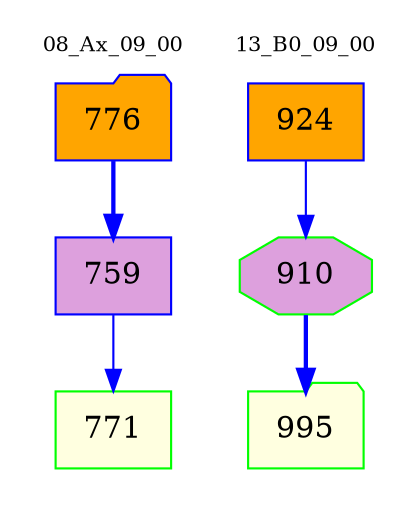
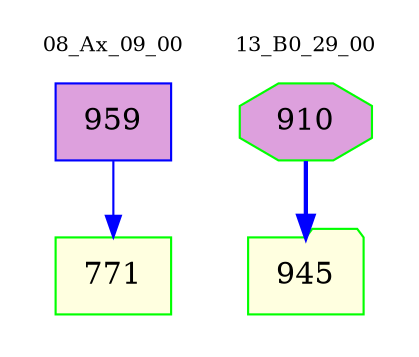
cluster "13_B0_09_00": label "13_B0_09_00" -> "13_B0_29_00"
node "776": removed
node "924": removed
node "759": label "759" -> "959"
node "995": label "995" -> "945"
